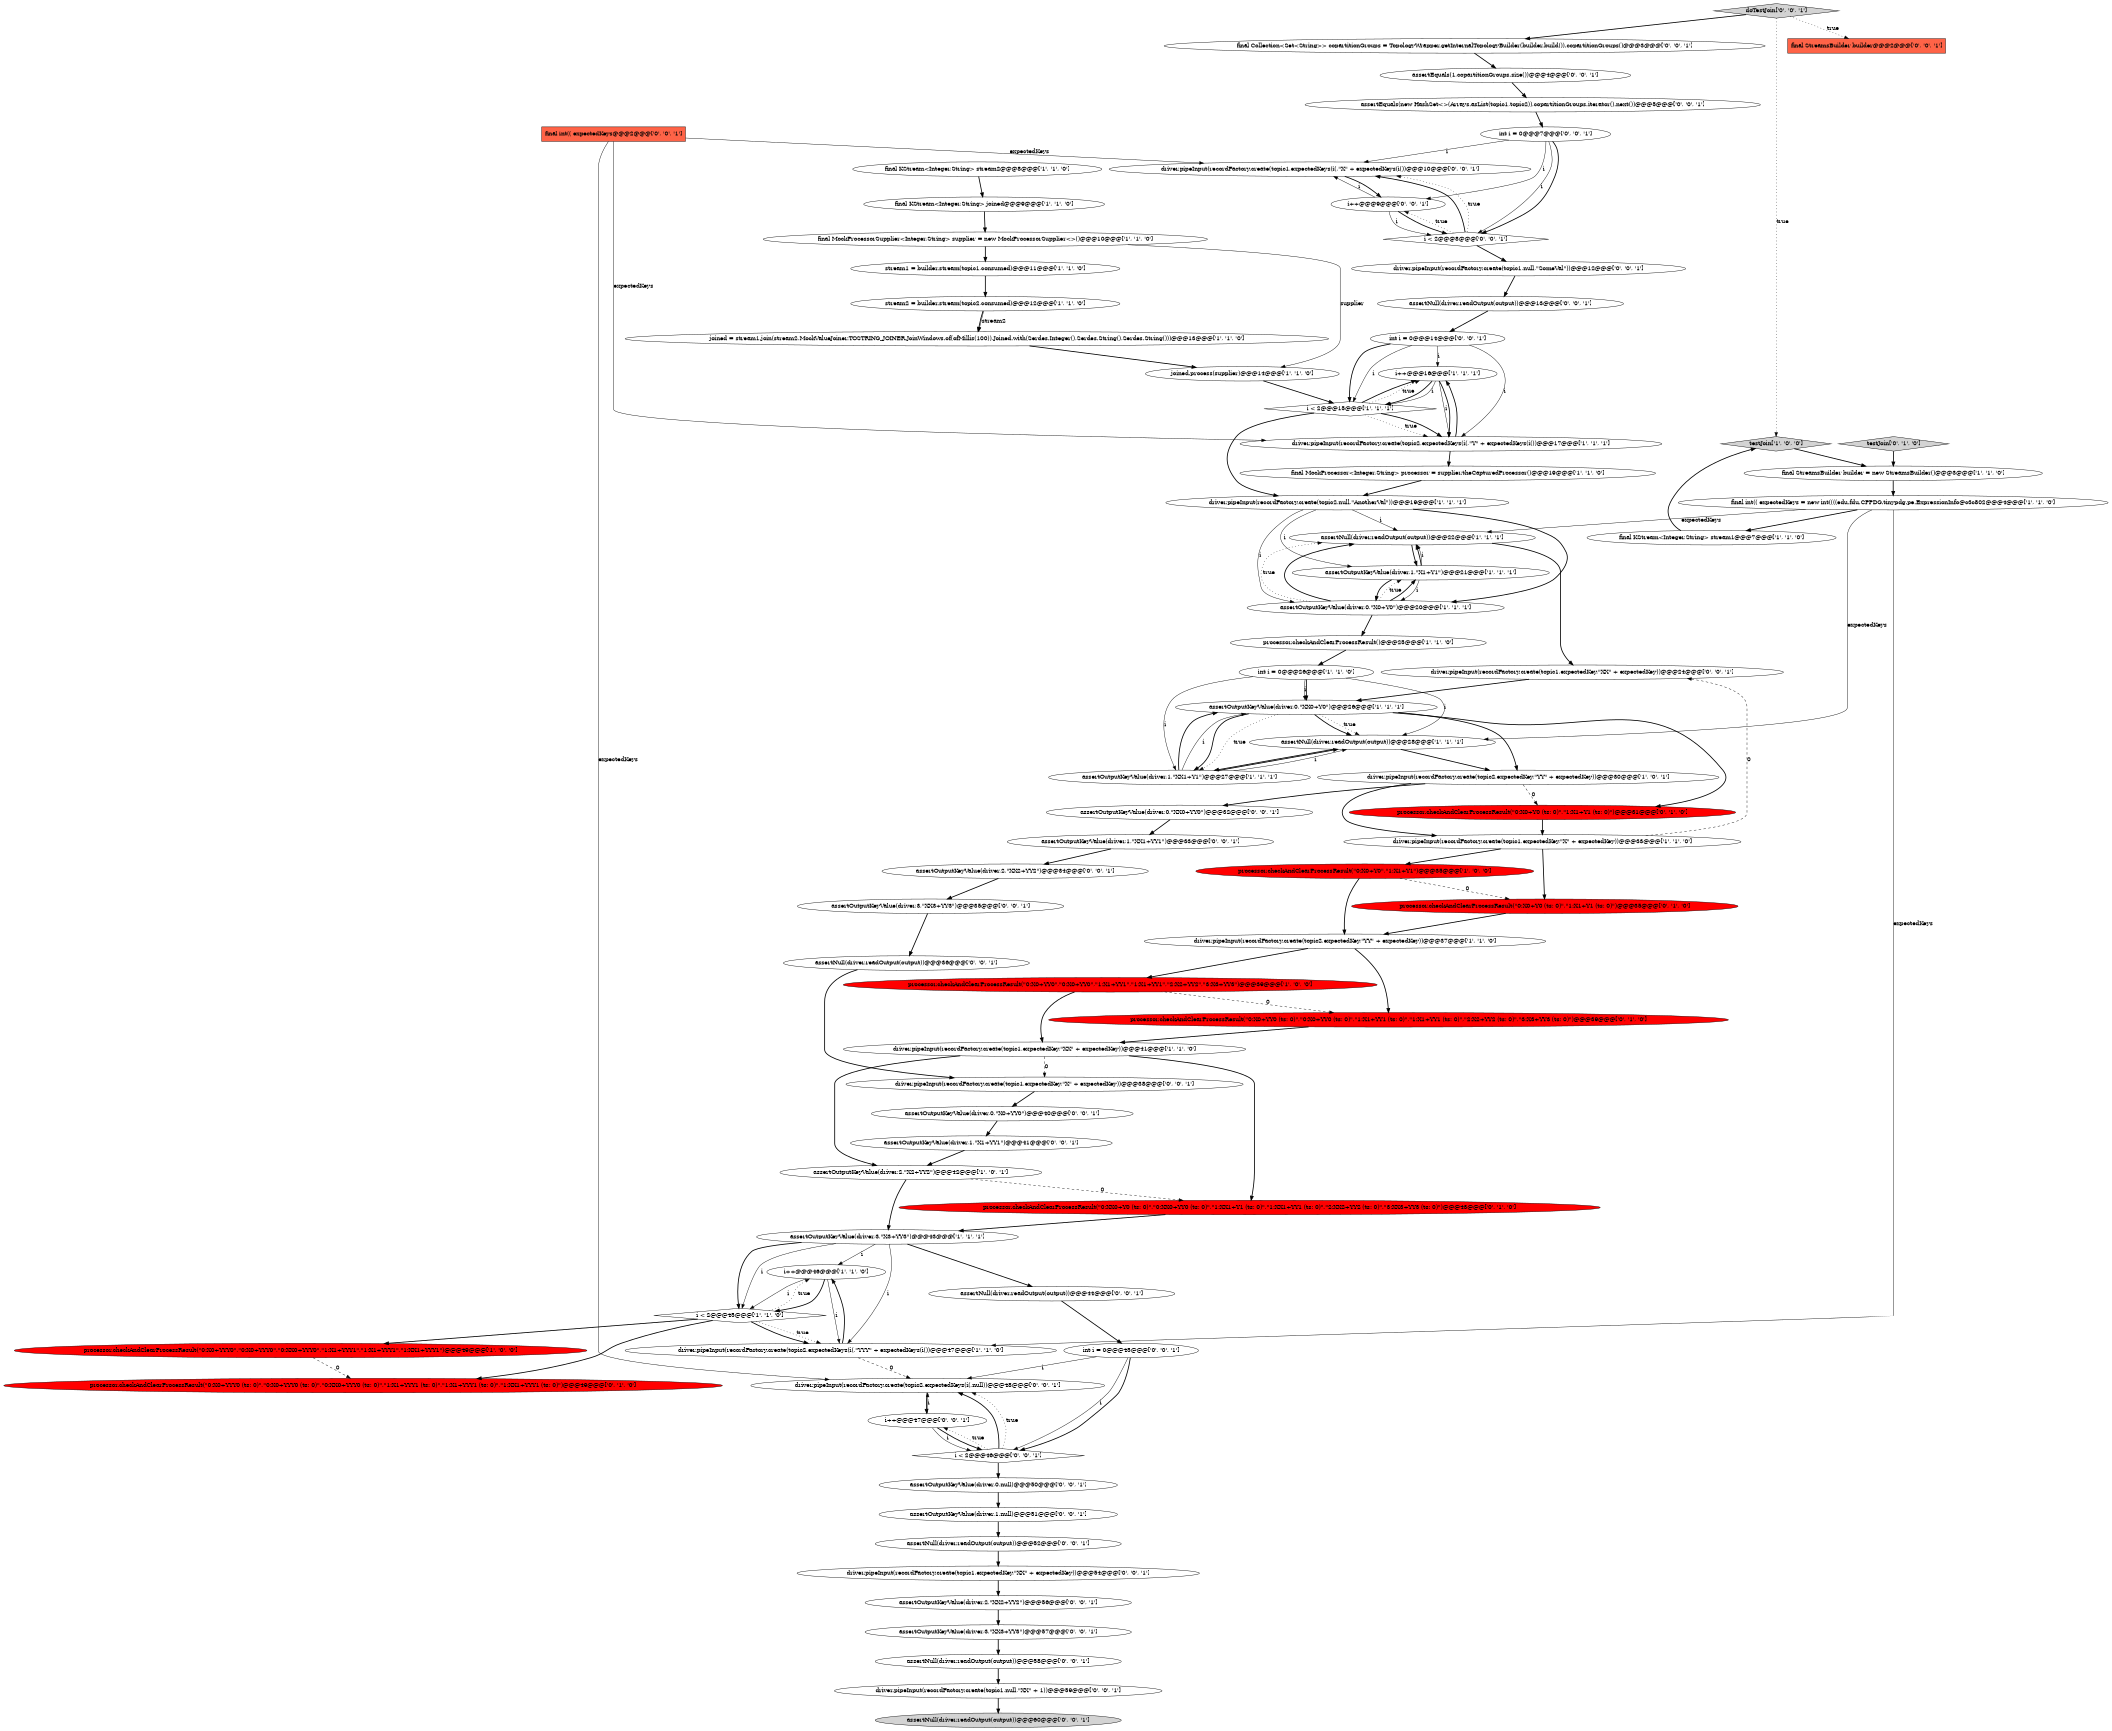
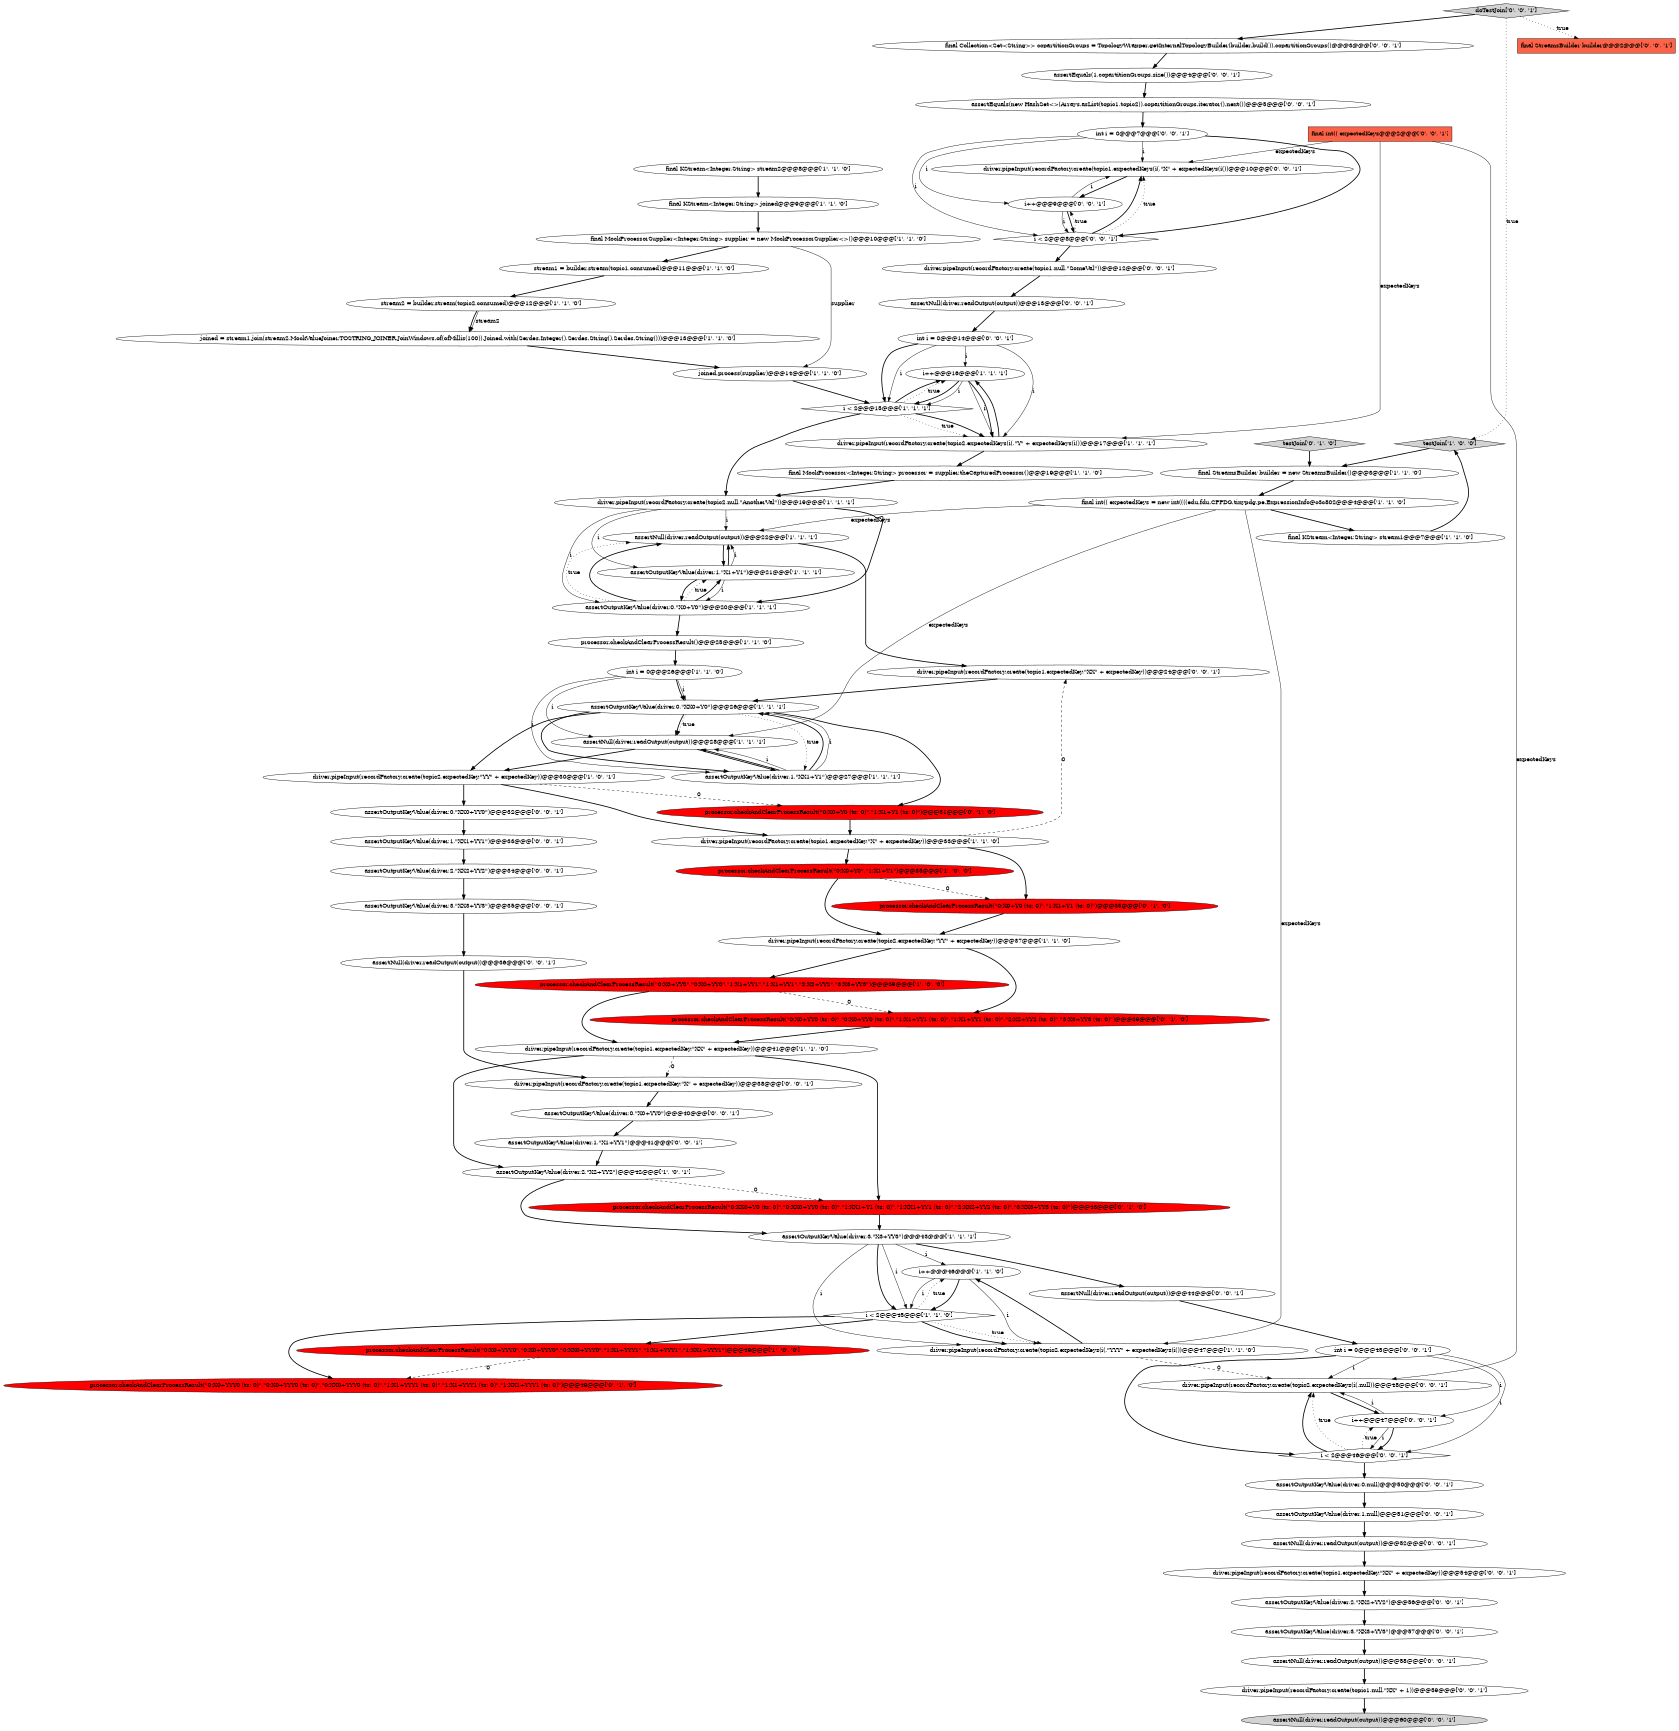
edge "int i = 0@@@45@@@['0', '0', '1']" -> "i++@@@47@@@['0', '0', '1']": added, label "i"
